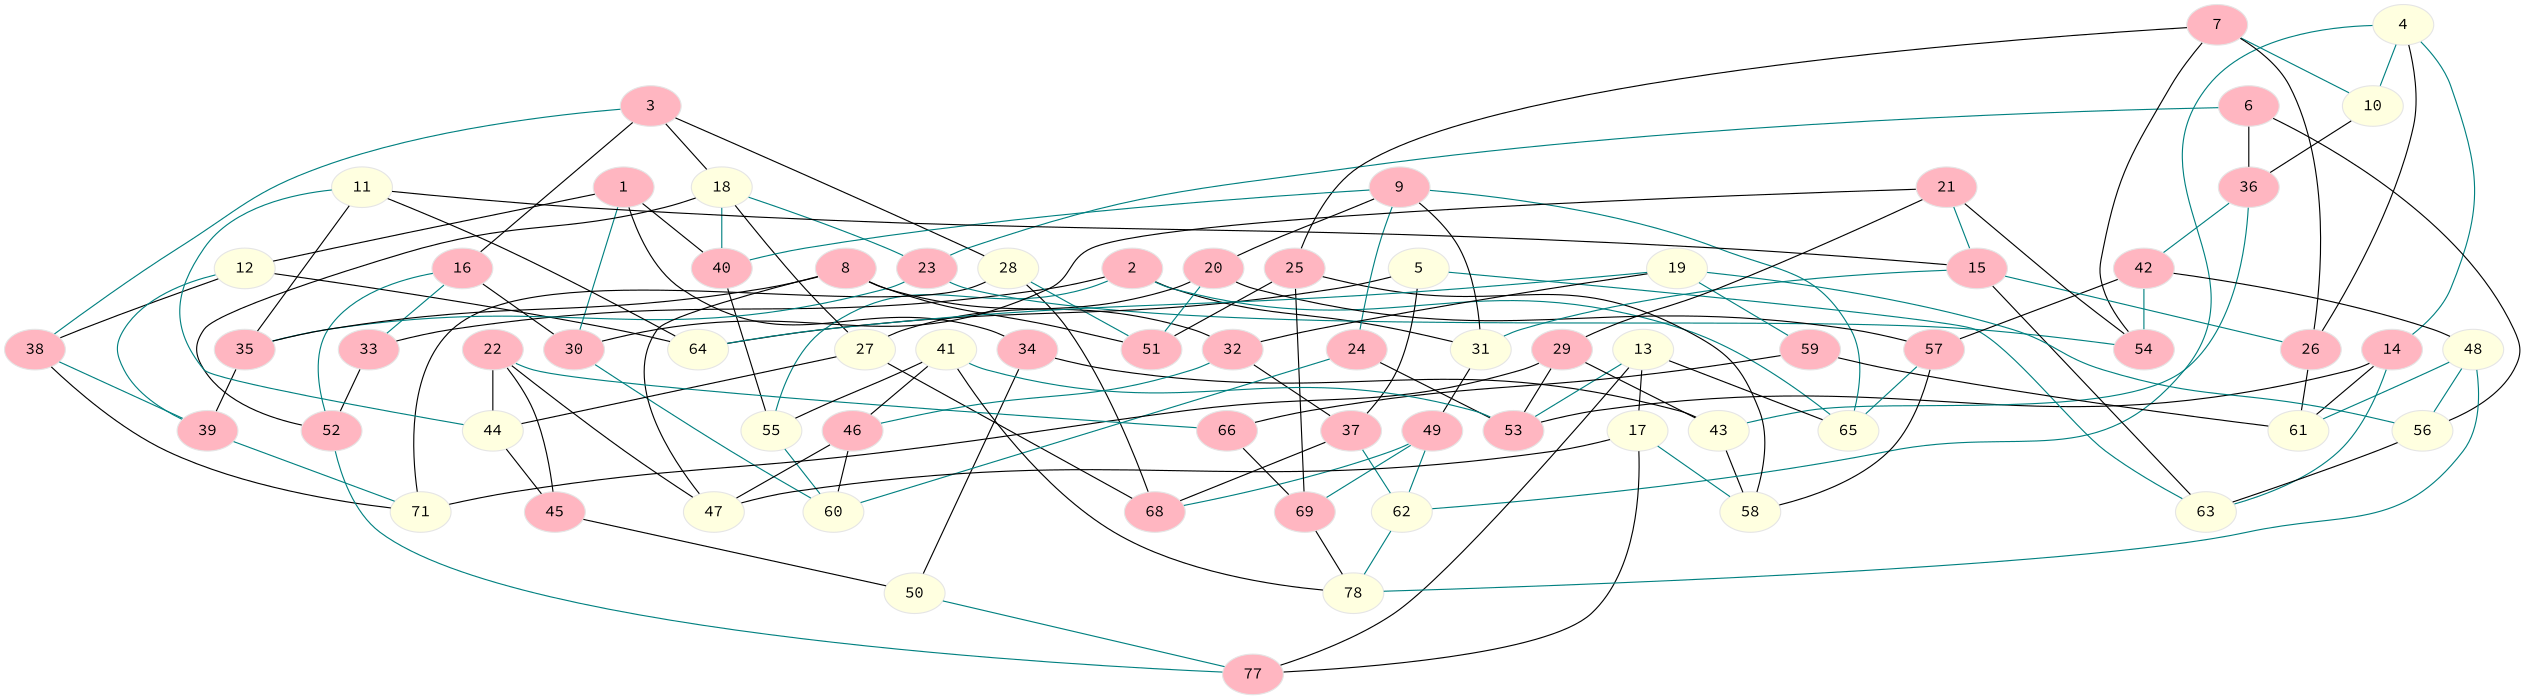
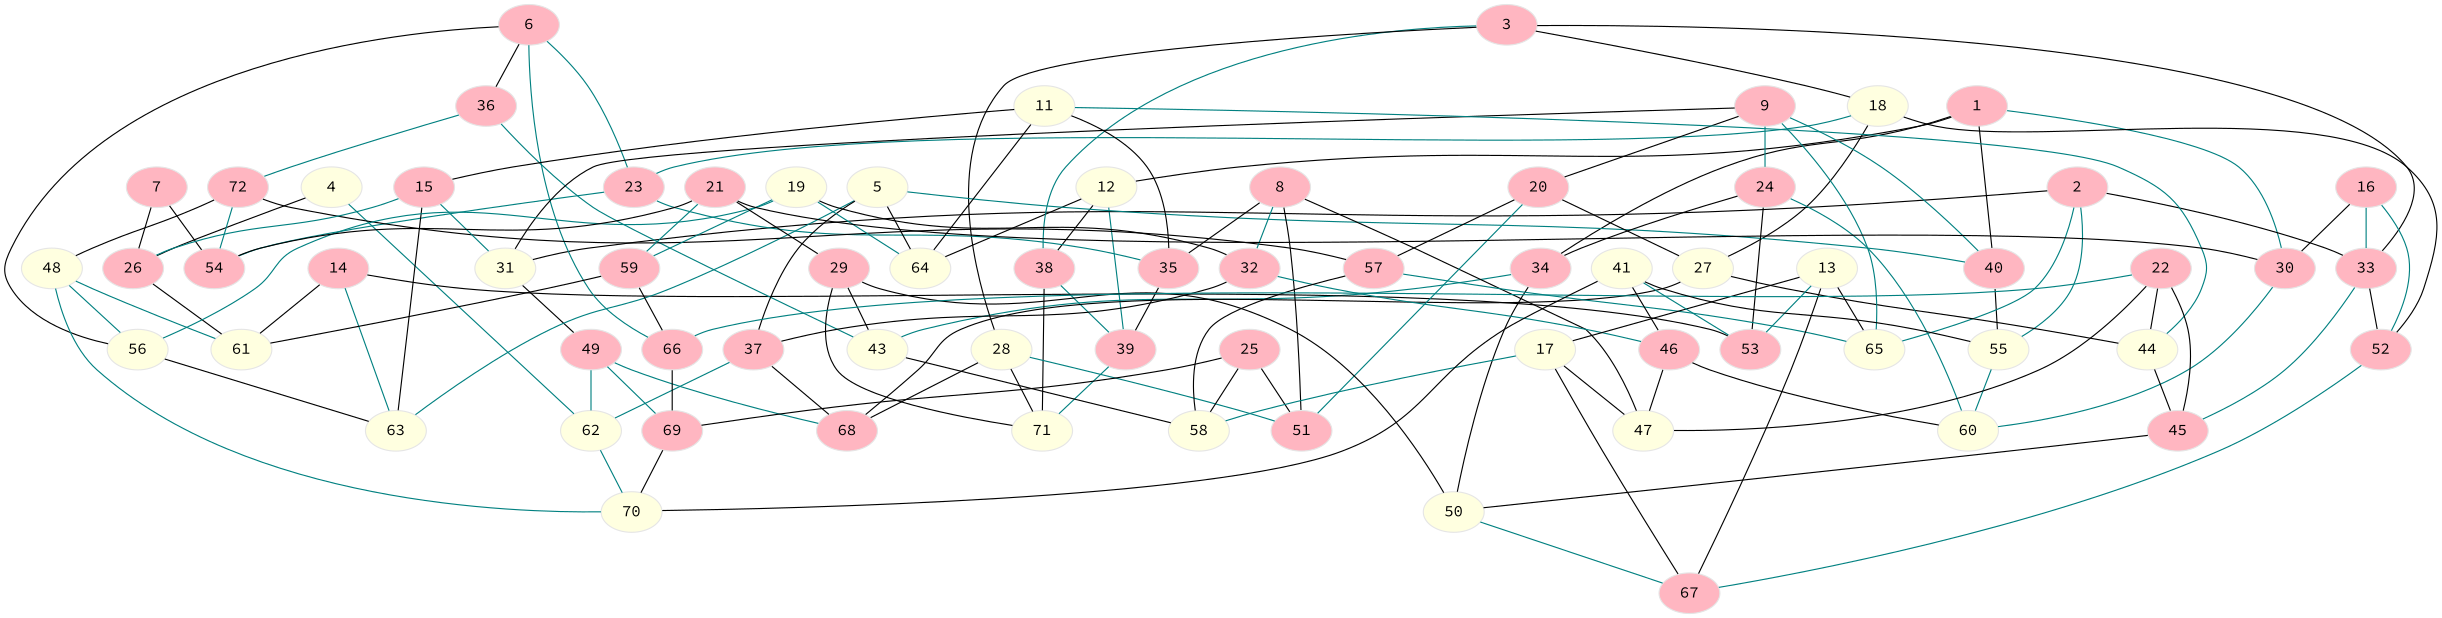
edge "7" -- "25": removed
node "10": removed
edge "3" -- "16": now "3" -- "33"
edge "4" -- "14": removed
edge "6" -- "66": added
edge "24" -- "34": added
edge "18" -- "40": now "5" -- "40"
edge "21" -- "15": now "21" -- "59"
node "42": label "42" -> "72"
edge "8" -- "32": color black -> teal
edge "33" -- "45": added
edge "34" -- "43": color black -> teal
edge "29" -- "53": now "29" -- "50"
node "78": label "78" -> "70"
node "77": label "77" -> "67"
